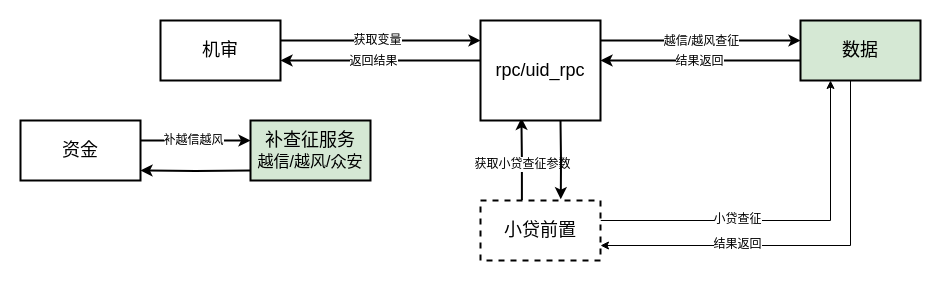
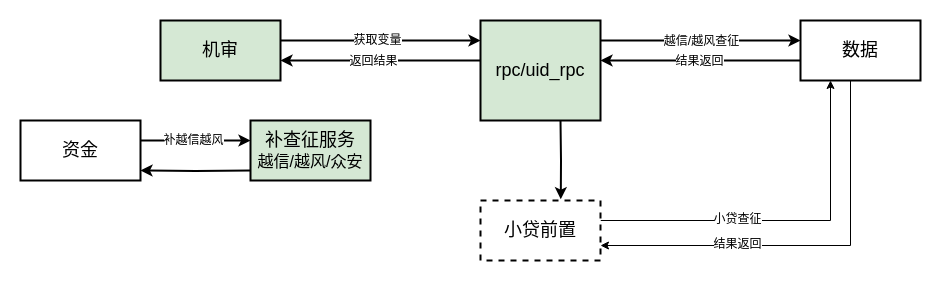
node "机审": fillcolor #ffffff -> #d5e8d4
node "数据": fillcolor #d5e8d4 -> #ffffff
node "rpc/uid_rpc": fillcolor #ffffff -> #d5e8d4
edge "小贷前置" -> "rpc/uid_rpc": removed, label "获取小贷查征参数"
